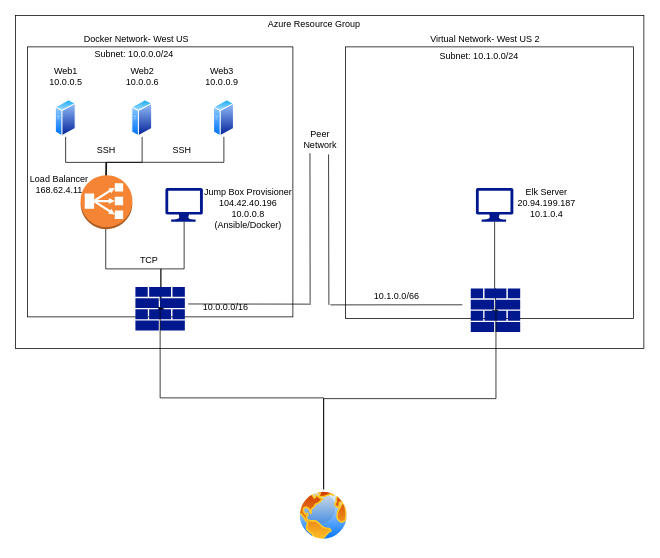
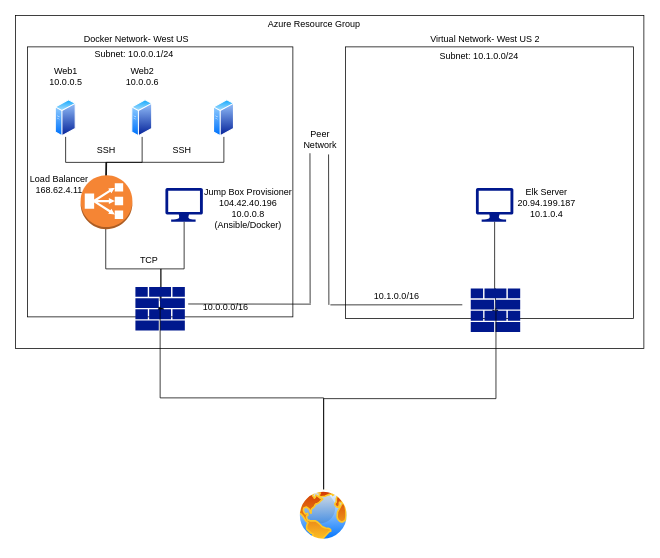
node "Subnet: 10.0.0.0/24": label "Subnet: 10.0.0.0/24" -> "Subnet: 10.0.0.1/24"
node "Web3 10.0.0.9": removed
node "10.1.0.0/66": label "10.1.0.0/66" -> "10.1.0.0/16"
